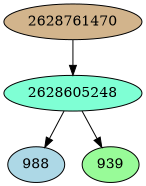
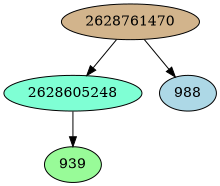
edge "2628605248" -> "988": now "2628761470" -> "988"
